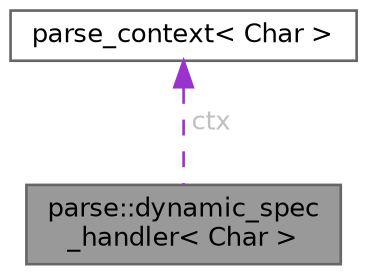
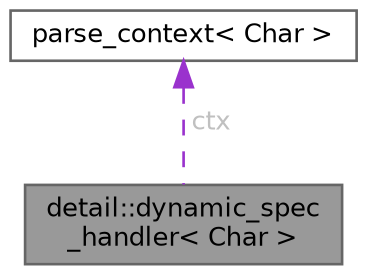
node "parse::dynamic_spec _handler< Char >": label "parse::dynamic_spec _handler< Char >" -> "detail::dynamic_spec _handler< Char >"
